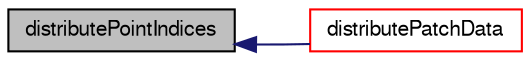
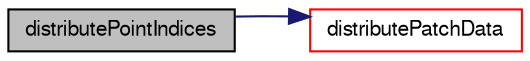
edge "distributePatchData" -> "distributePointIndices": reversed
